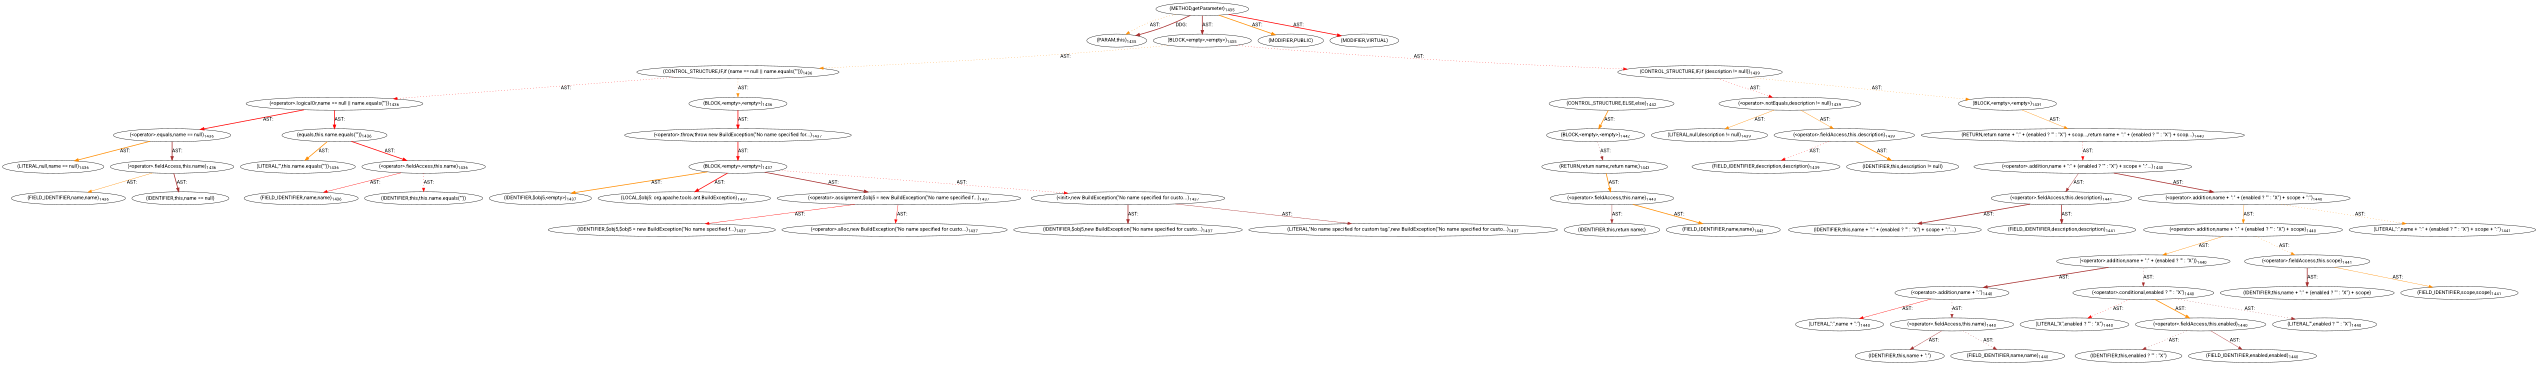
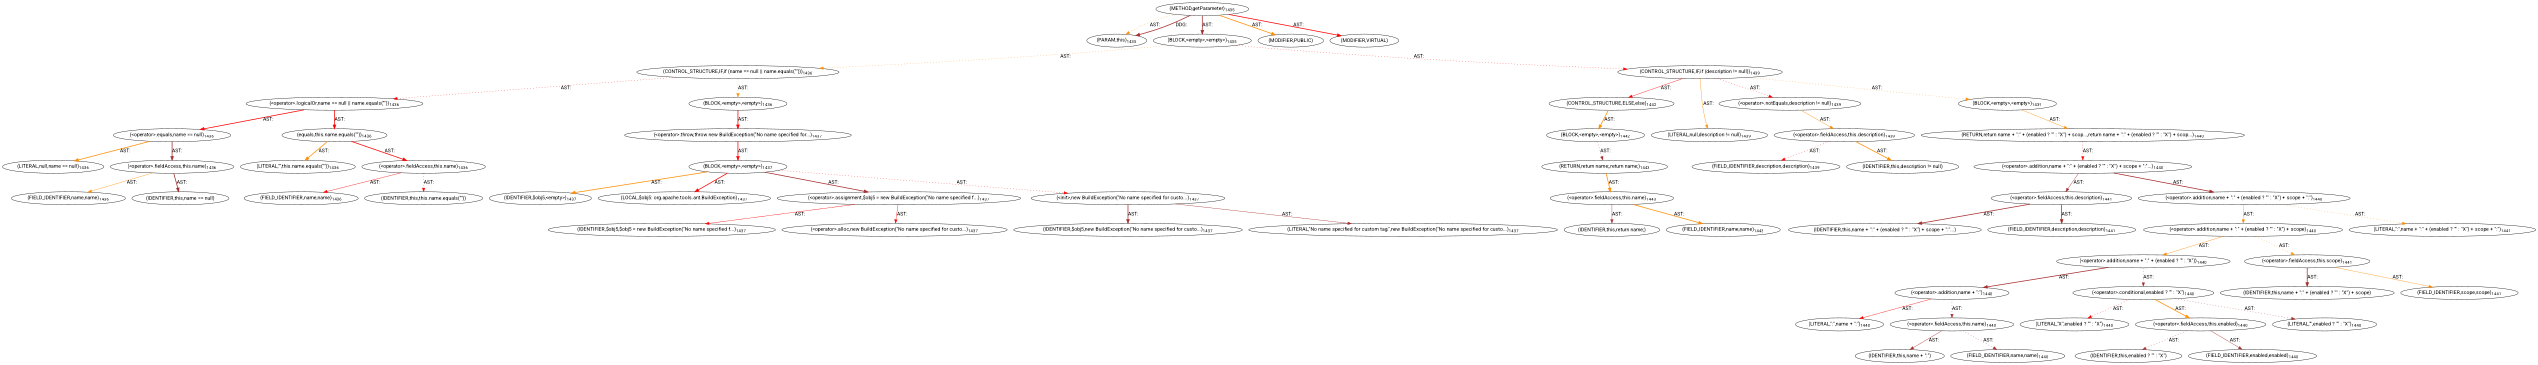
edge "(CONTROL_STRUCTURE,IF,if (description != null))" -> "(CONTROL_STRUCTURE,ELSE,else)": added, label "AST:"
edge "(<operator>.notEquals,description != null)" -> "(LITERAL,null,description != null)": now "(CONTROL_STRUCTURE,IF,if (description != null))" -> "(LITERAL,null,description != null)"
